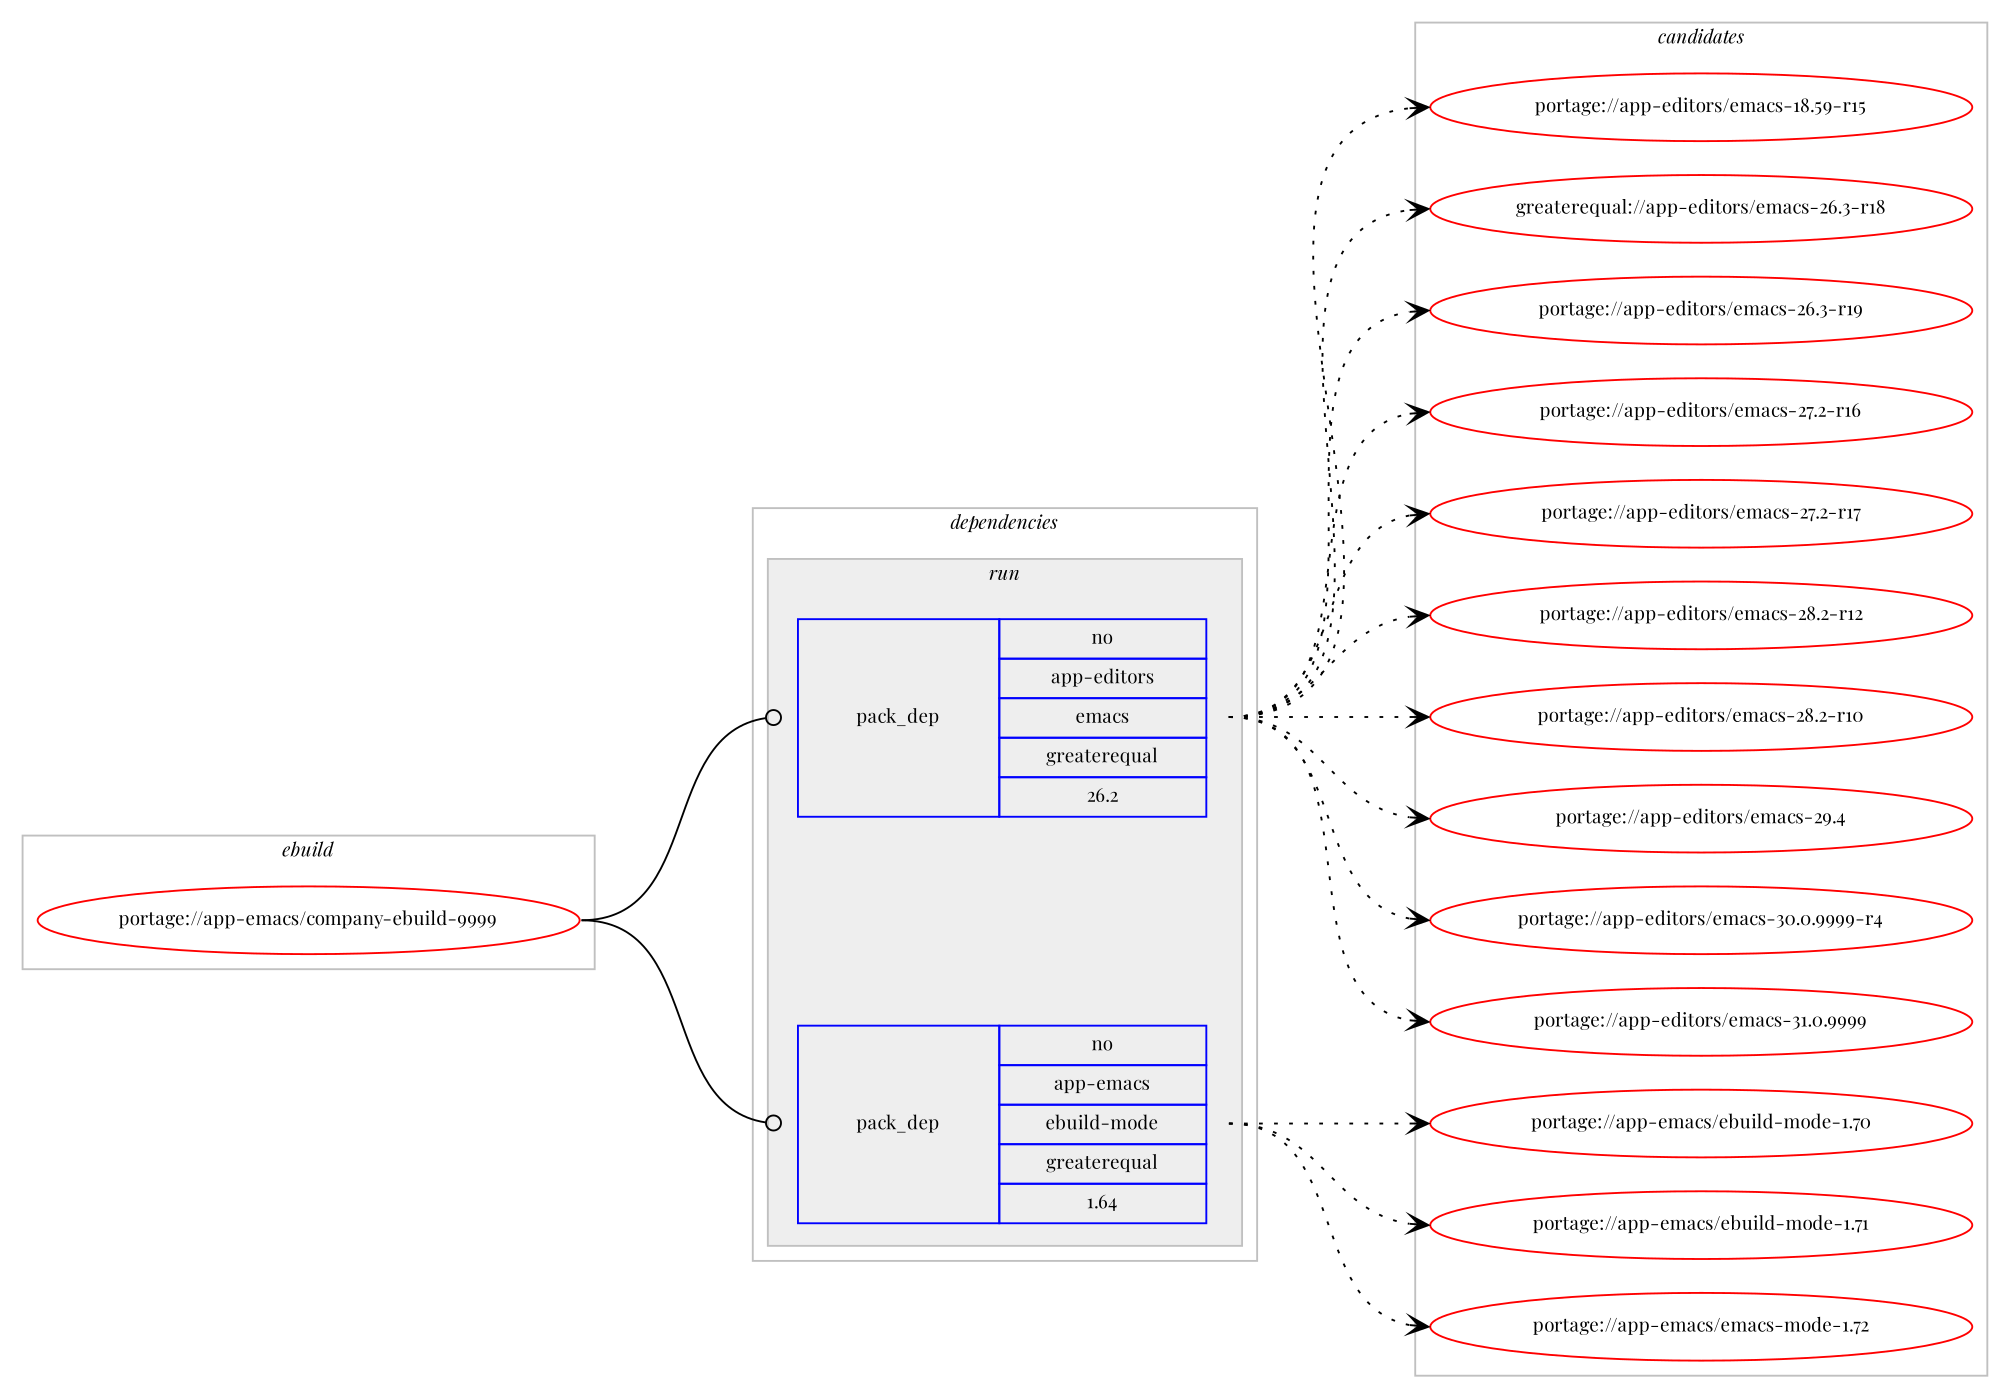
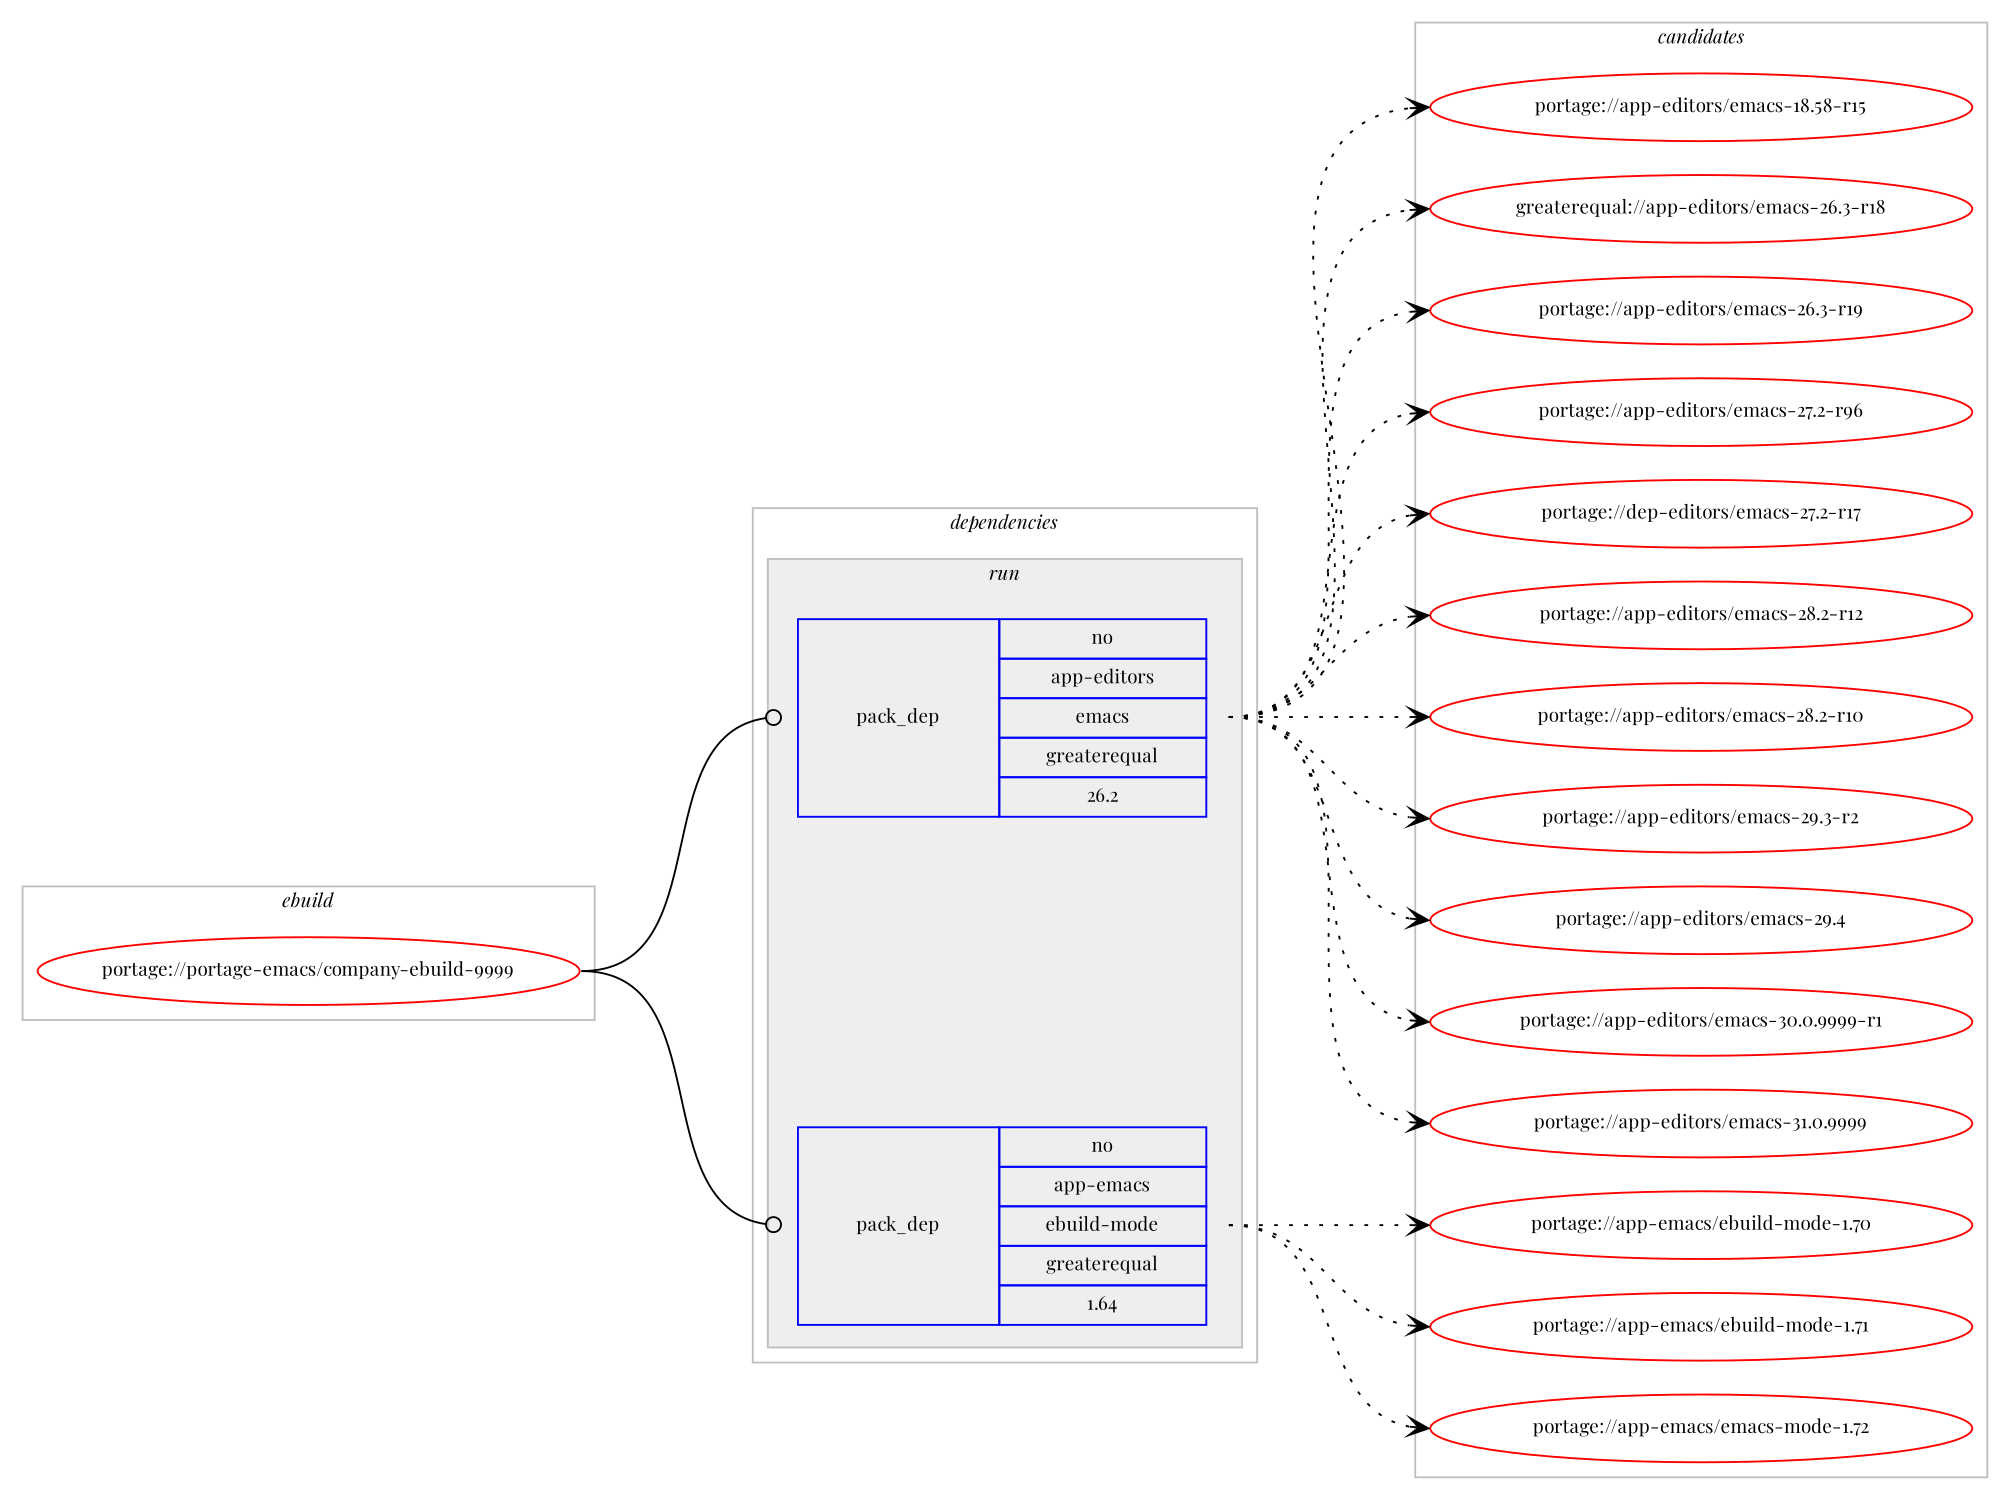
node "portage://app-editors/emacs-18.59-r15": label "portage://app-editors/emacs-18.59-r15" -> "portage://app-editors/emacs-18.58-r15"
node "portage://app-editors/emacs-27.2-r16": label "portage://app-editors/emacs-27.2-r16" -> "portage://app-editors/emacs-27.2-r96"
node "portage://app-editors/emacs-27.2-r17": label "portage://app-editors/emacs-27.2-r17" -> "portage://dep-editors/emacs-27.2-r17"
node "portage://app-editors/emacs-29.3-r2": added
node "portage://app-emacs/company-ebuild-9999": label "portage://app-emacs/company-ebuild-9999" -> "portage://portage-emacs/company-ebuild-9999"
node "portage://app-editors/emacs-30.0.9999-r4": label "portage://app-editors/emacs-30.0.9999-r4" -> "portage://app-editors/emacs-30.0.9999-r1"
